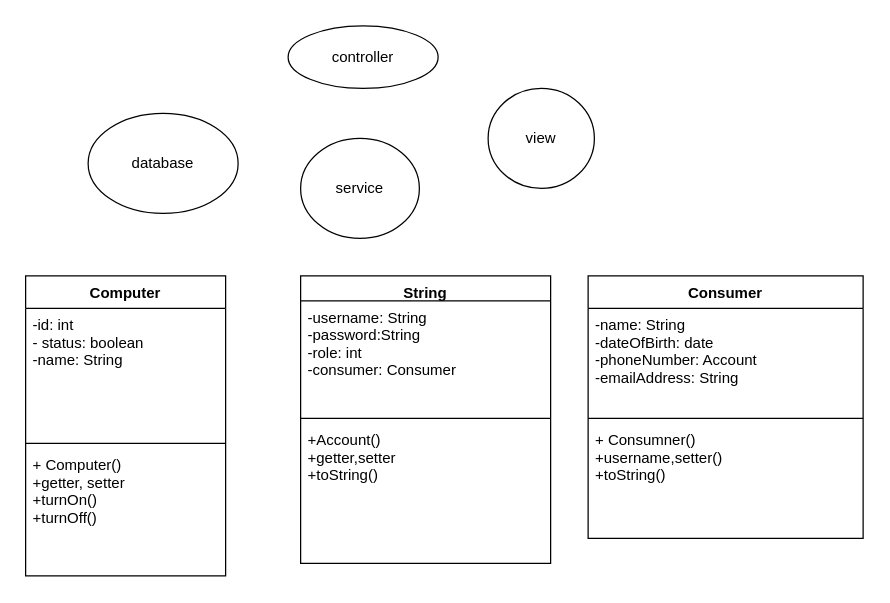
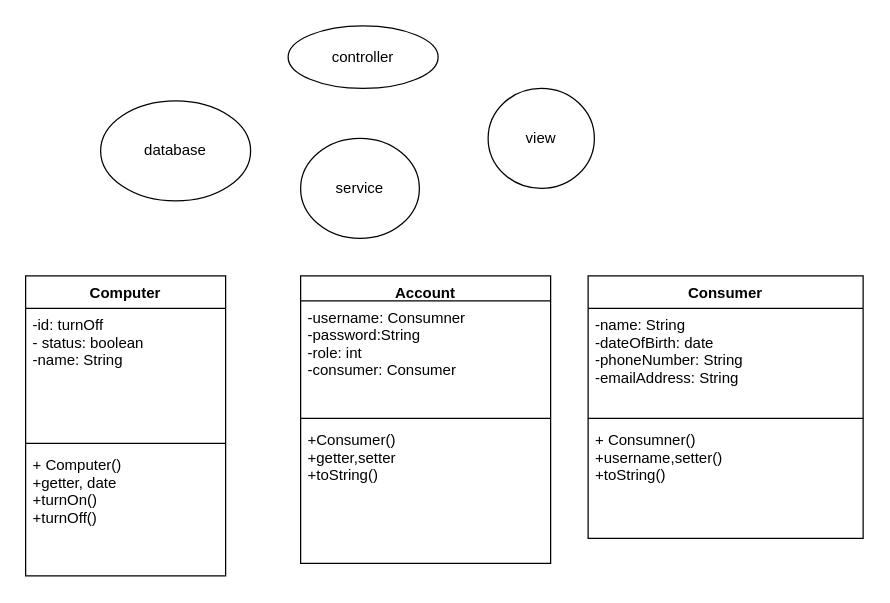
node "database": moved (163, 163) -> (176, 151)
node "String": label "String" -> "Account"
node "-username: String -password:String -role: int -consumer: Consumer": label "-username: String -password:String -role: int -consumer: Consumer" -> "-username: Consumner -password:String -role: int -consumer: Consumer"
node "-id: int - status: boolean -name: String": label "-id: int - status: boolean -name: String" -> "-id: turnOff - status: boolean -name: String"
node "-name: String -dateOfBirth: date -phoneNumber: Account -emailAddress: String": label "-name: String -dateOfBirth: date -phoneNumber: Account -emailAddress: String" -> "-name: String -dateOfBirth: date -phoneNumber: String -emailAddress: String"
node "+Account() +getter,setter +toString()": label "+Account() +getter,setter +toString()" -> "+Consumer() +getter,setter +toString()"
node "+ Computer() +getter, setter +turnOn() +turnOff()": label "+ Computer() +getter, setter +turnOn() +turnOff()" -> "+ Computer() +getter, date +turnOn() +turnOff()"
